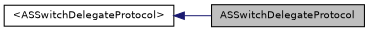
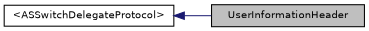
node "ASSwitchDelegateProtocol": label "ASSwitchDelegateProtocol" -> "UserInformationHeader"
